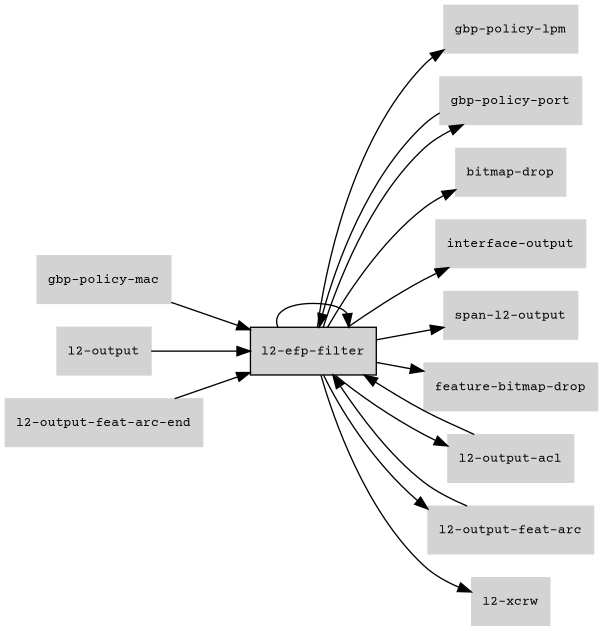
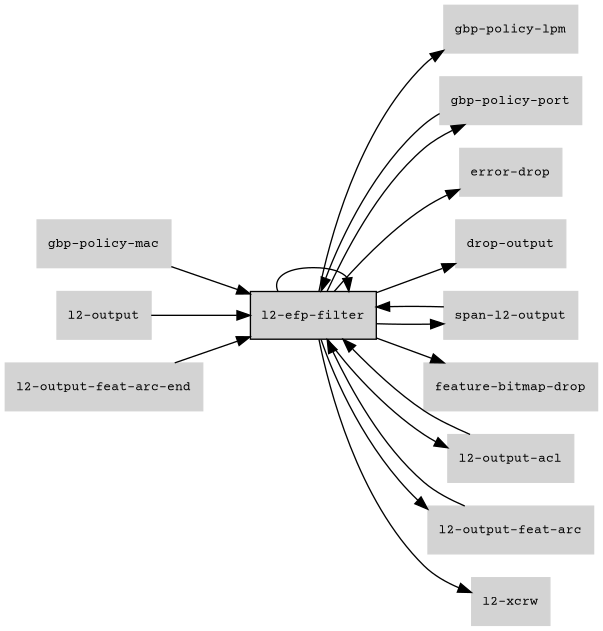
node "bitmap-drop": label "bitmap-drop" -> "error-drop"
node "interface-output": label "interface-output" -> "drop-output"
edge "span-l2-output" -> "l2-efp-filter": added
